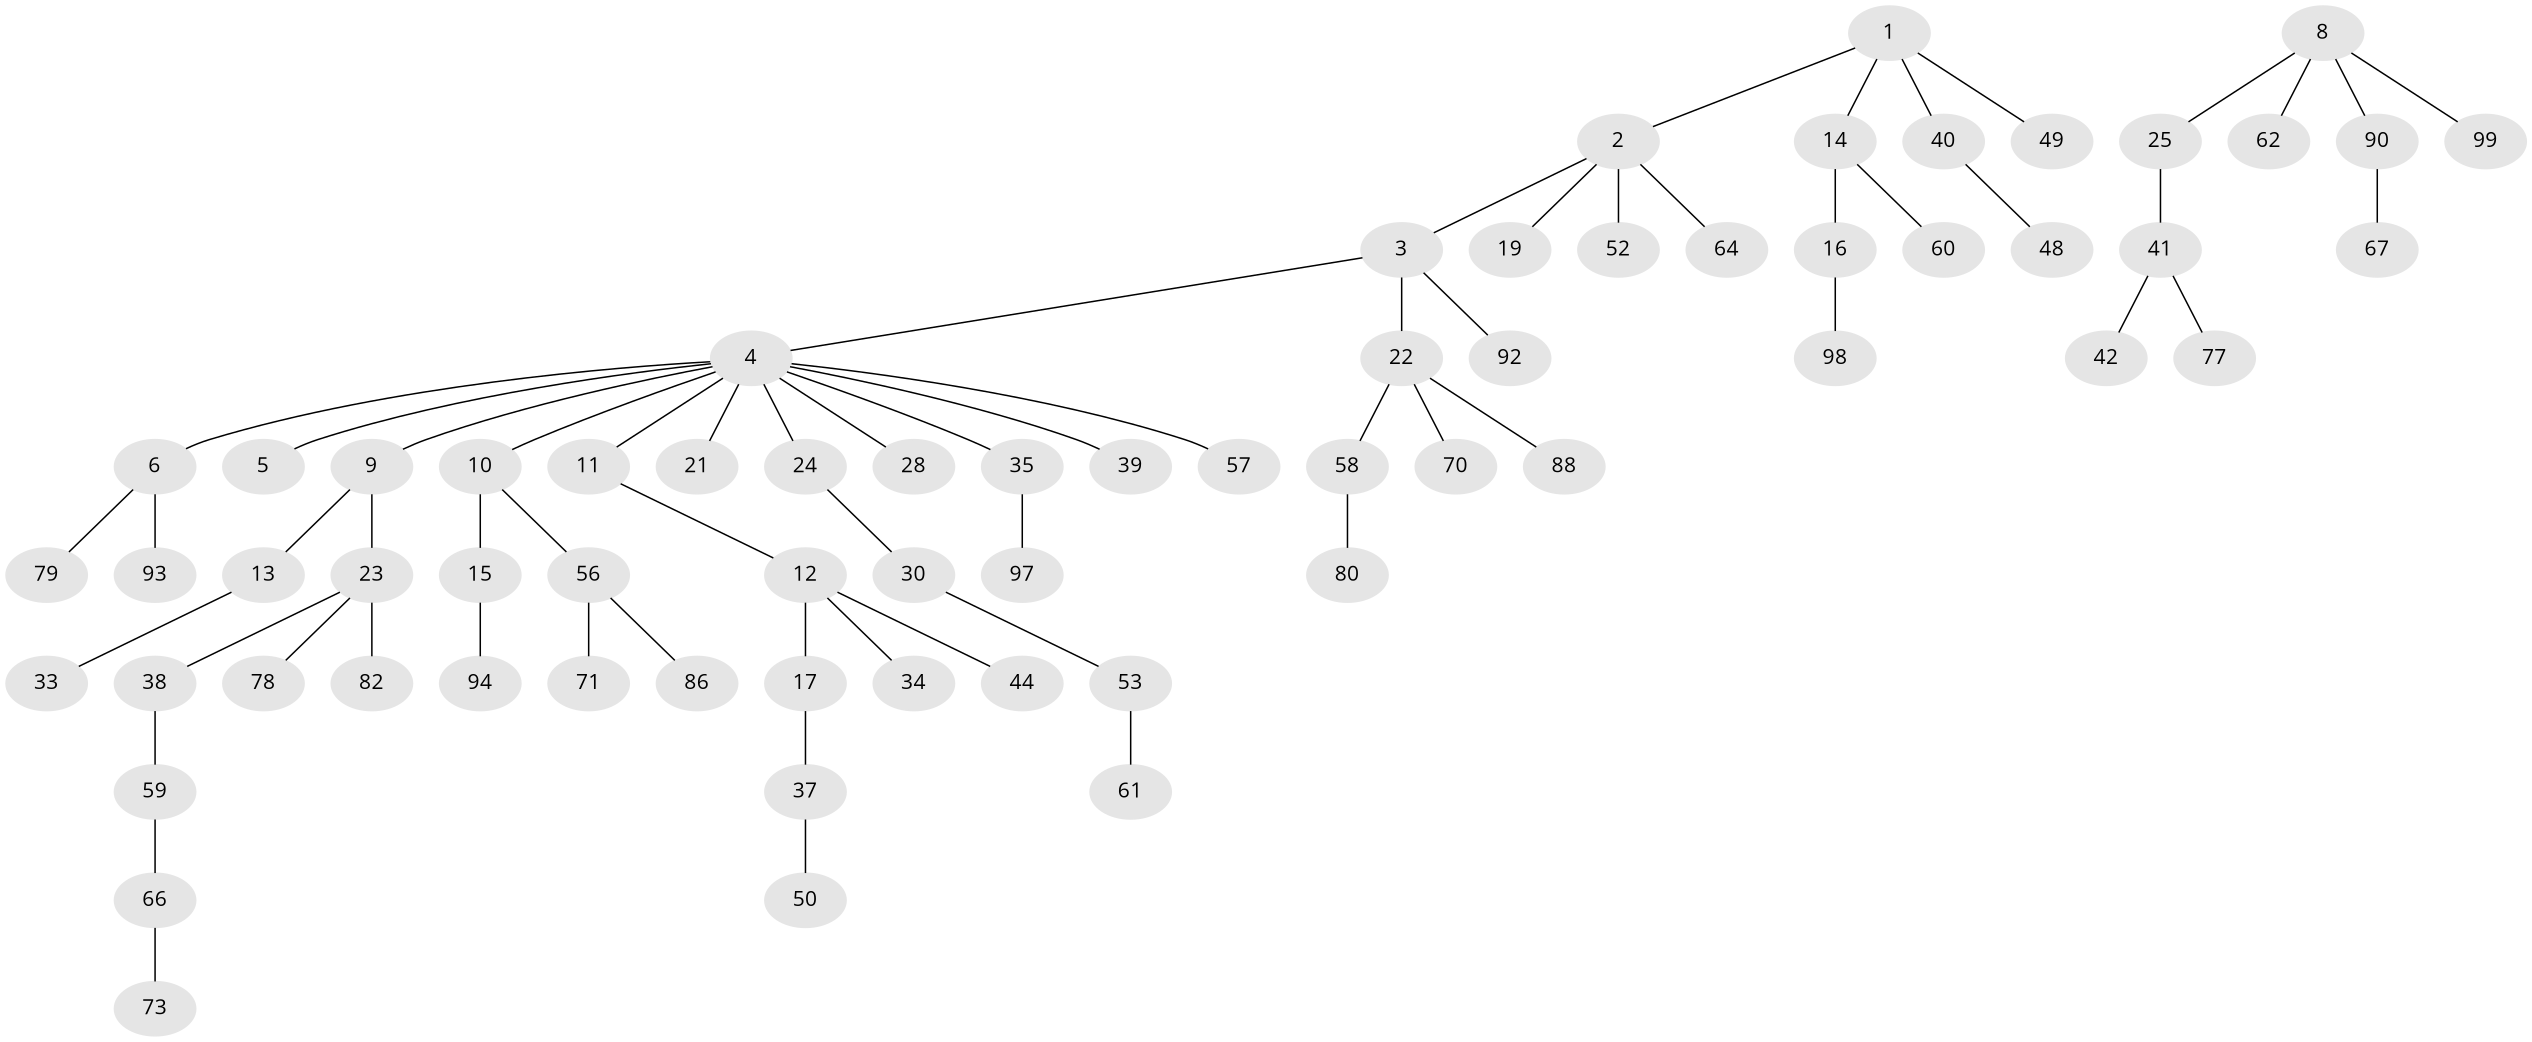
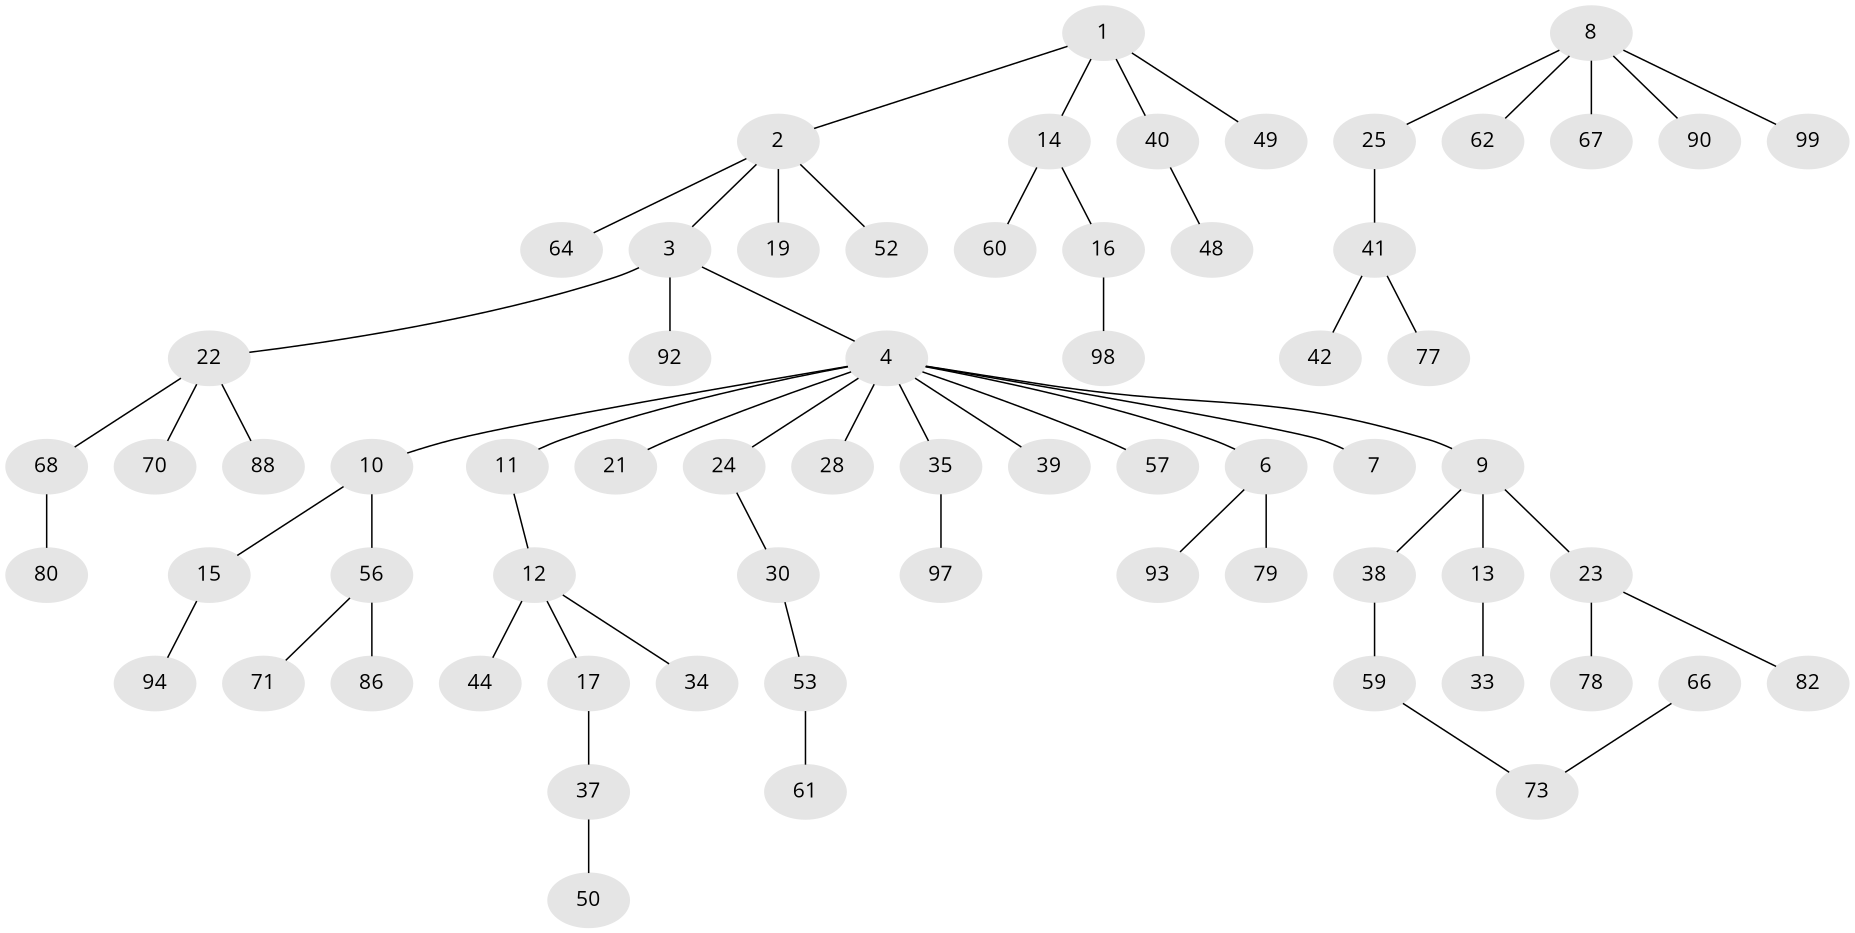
edge "90" -- "67": now "8" -- "67"
node "5": label "5" -> "7"
node "58": label "58" -> "68"
edge "23" -- "38": now "9" -- "38"
edge "59" -- "66": now "59" -- "73"
